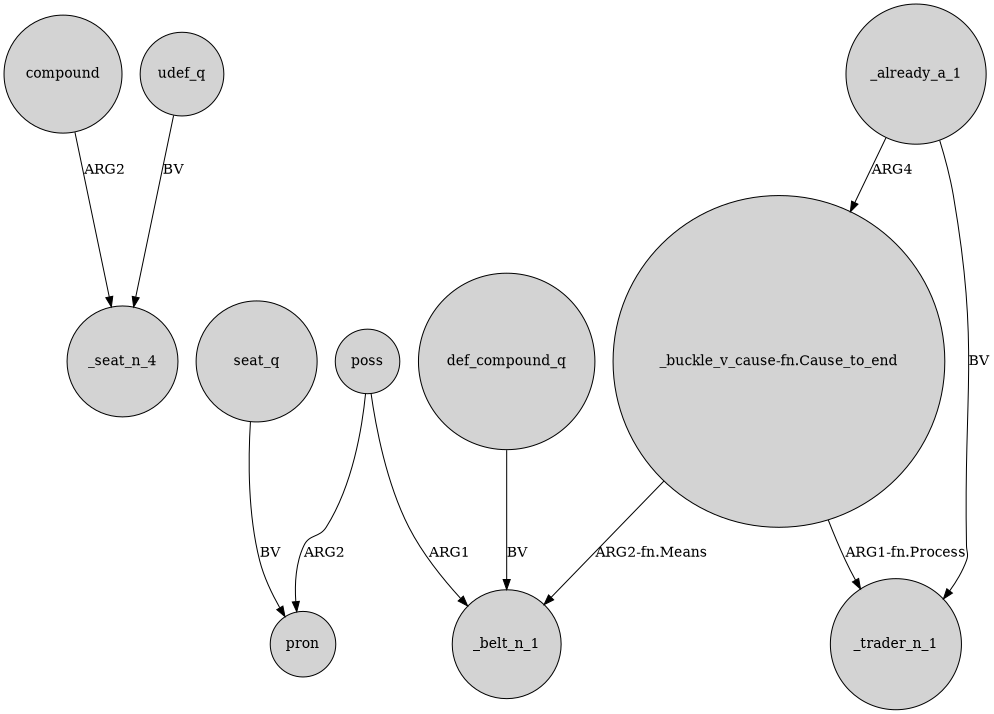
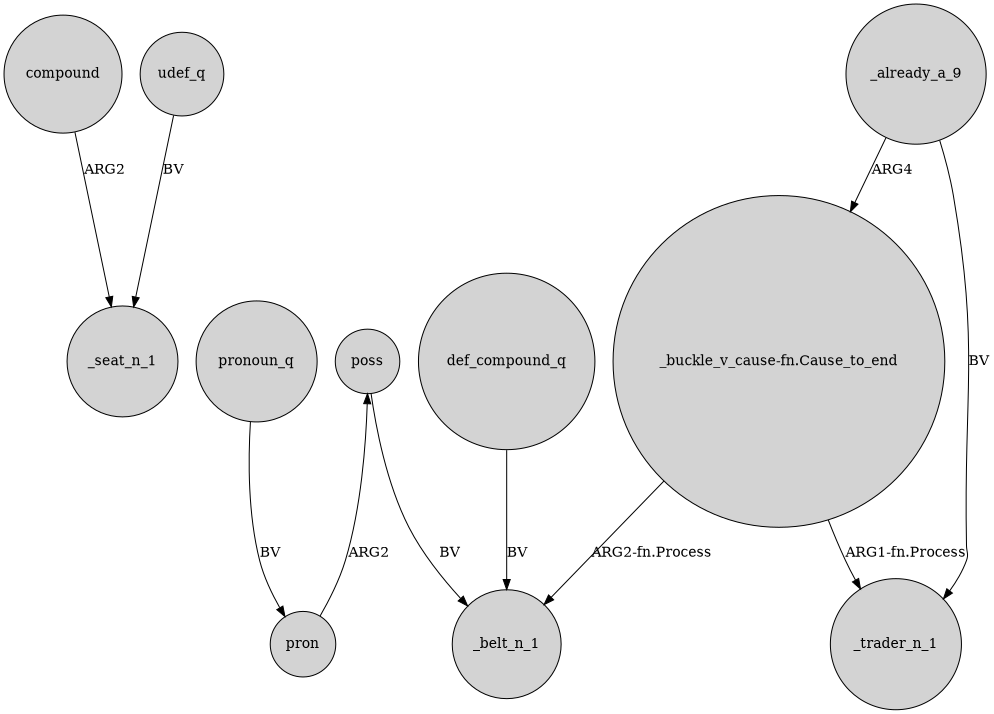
node "_already_a_1": label "_already_a_1" -> "_already_a_9"
node "_seat_n_4": label "_seat_n_4" -> "_seat_n_1"
node "seat_q": label "seat_q" -> "pronoun_q"
edge "poss" -> "pron": reversed
edge "poss" -> "_belt_n_1": label "ARG1" -> "BV"
edge "_buckle_v_cause-fn.Cause_to_end" -> "_belt_n_1": label "ARG2-fn.Means" -> "ARG2-fn.Process"
